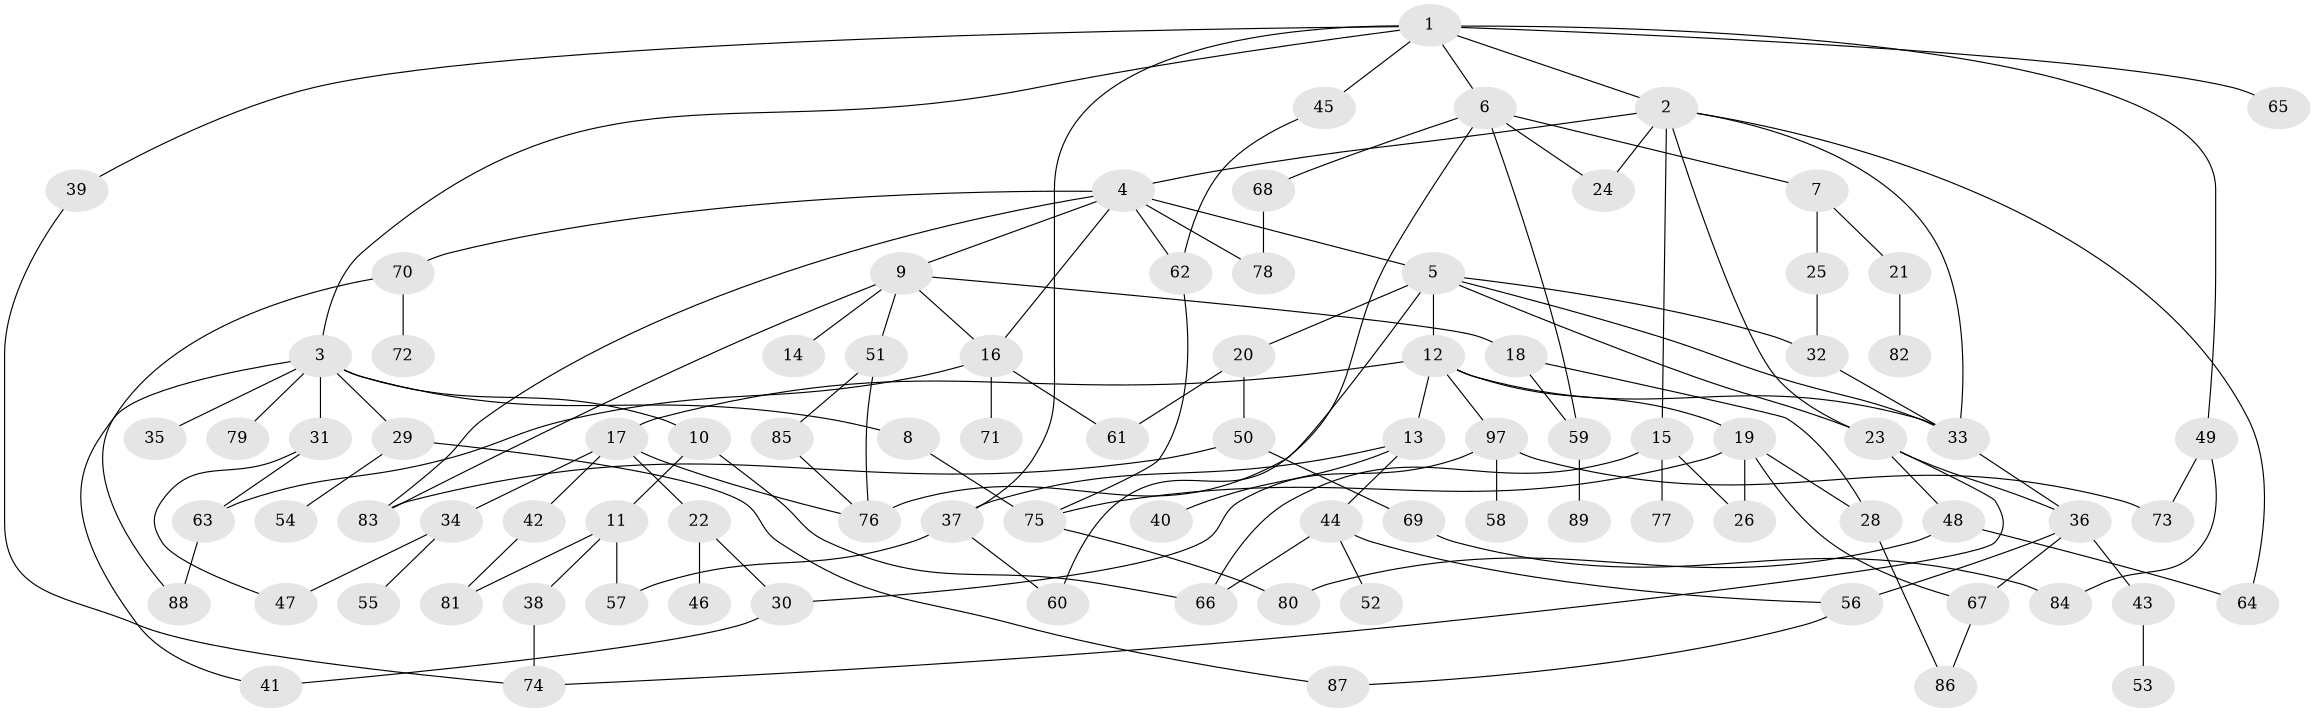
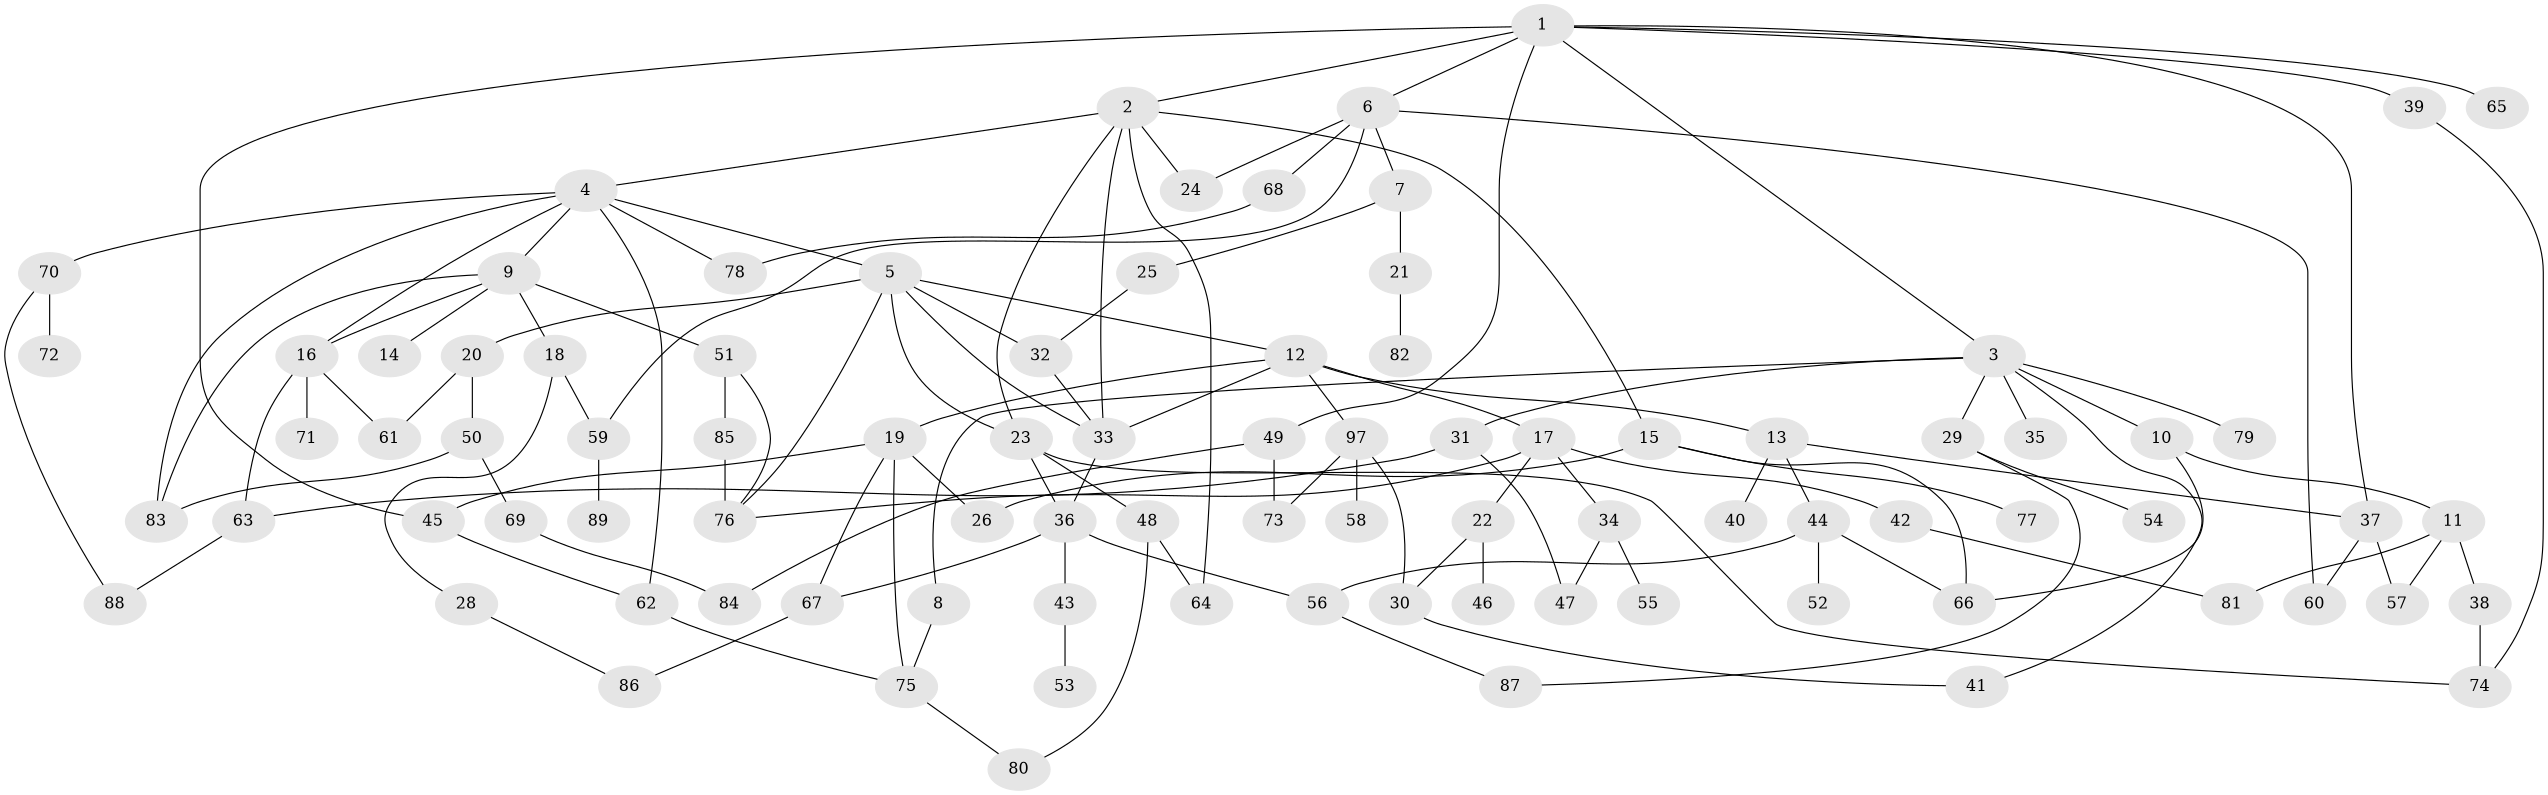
edge "19" -- "28": now "19" -- "45"
